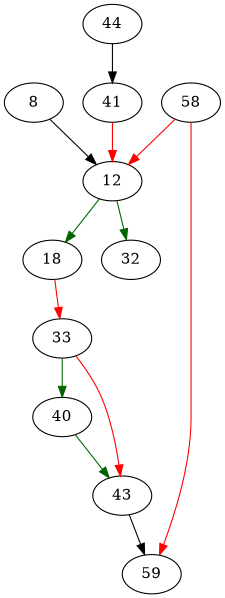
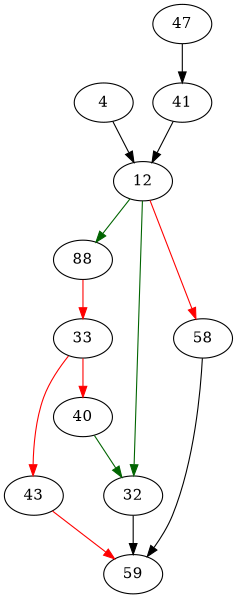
node "44": label "44" -> "47"
node "8": label "8" -> "4"
edge "41" -> "12": color red -> black
edge "58" -> "12": reversed
node "18": label "18" -> "88"
edge "58" -> "59": color red -> black
edge "33" -> "40": color darkgreen -> red
edge "40" -> "43": now "40" -> "32"
edge "32" -> "59": added
edge "43" -> "59": color black -> red
